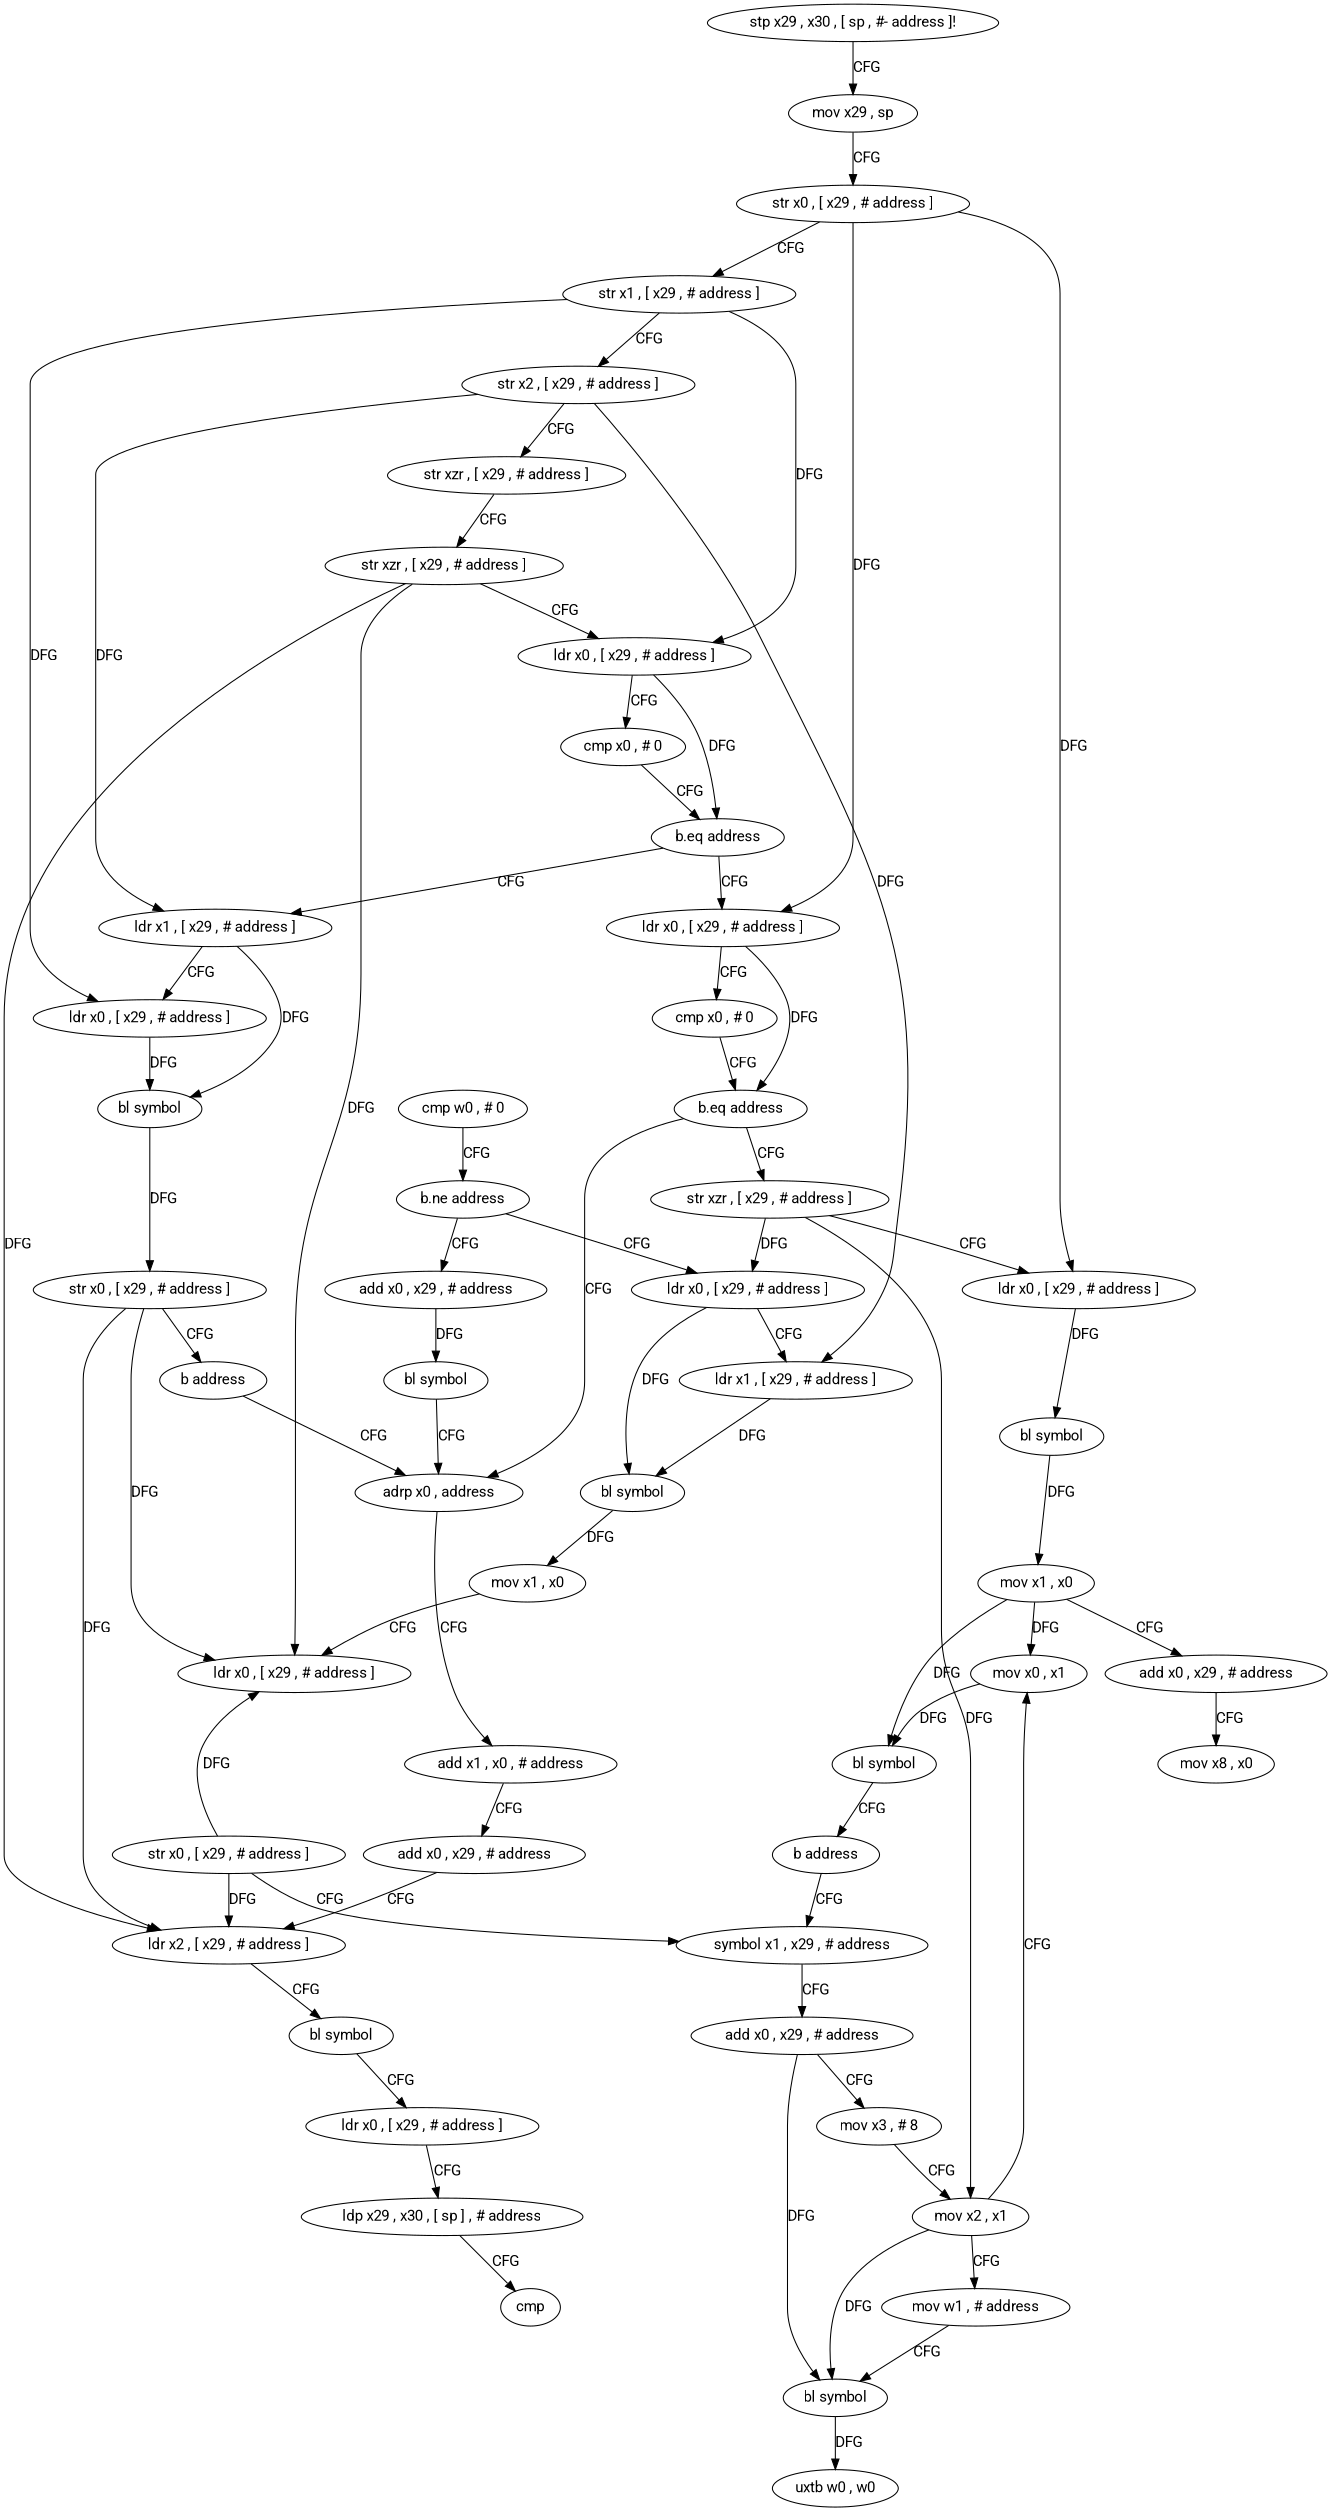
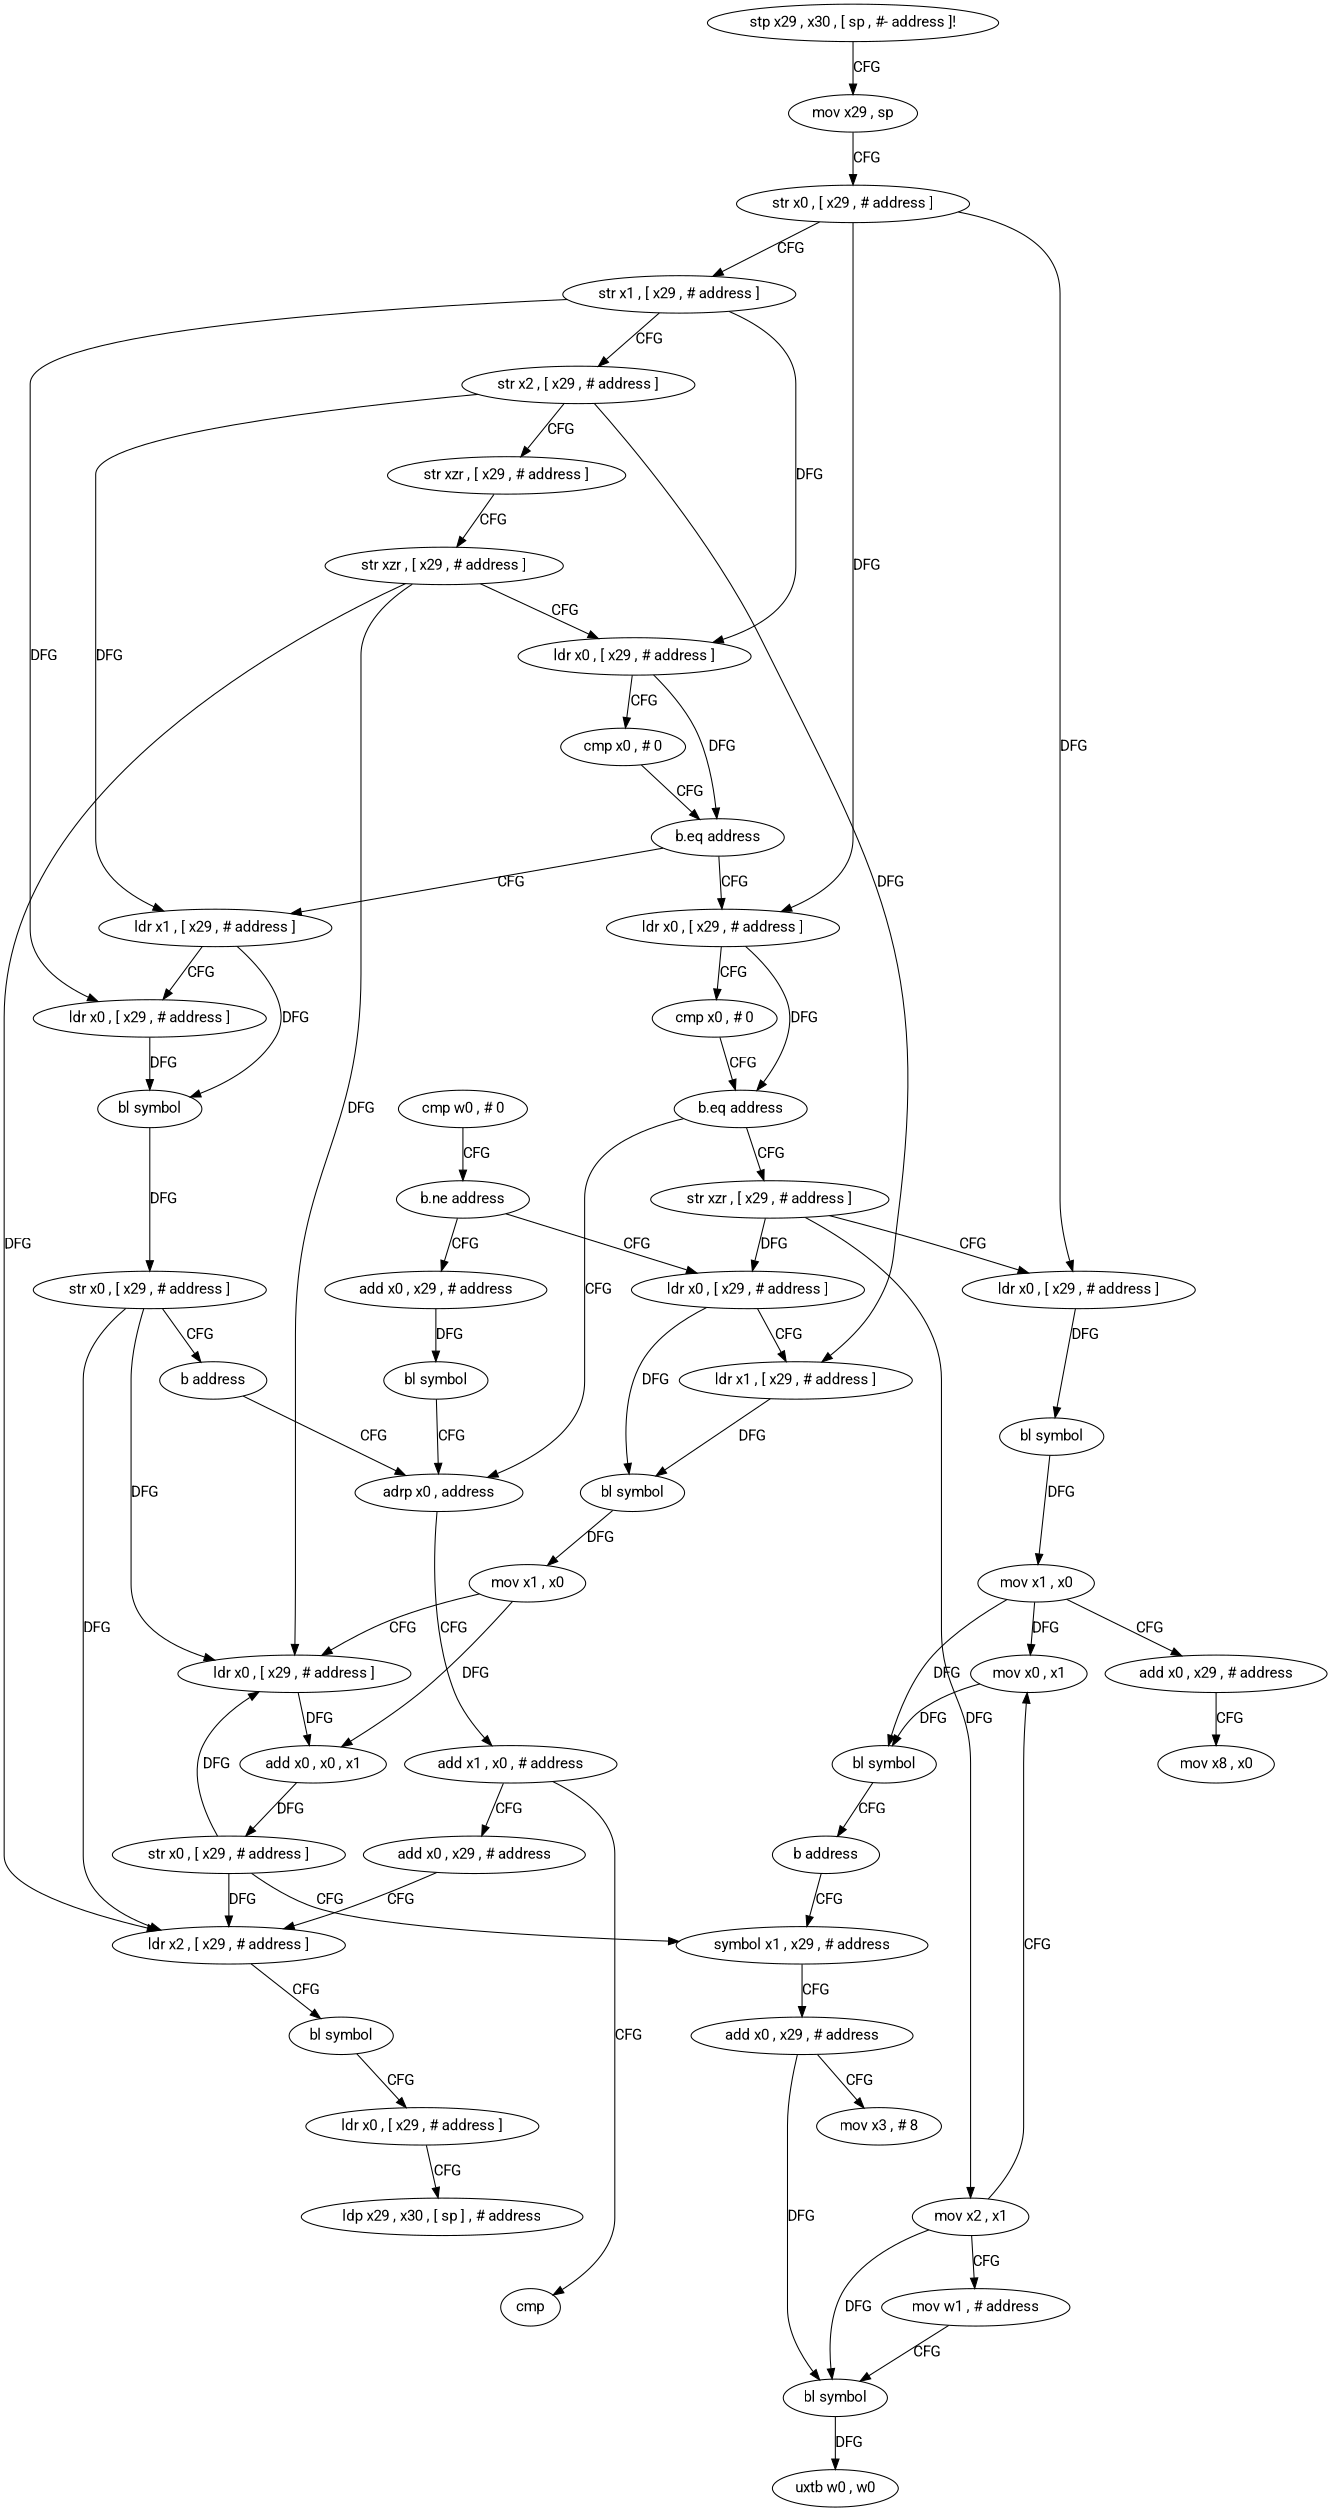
node "add x0 , x0 , x1": added
edge "mov x3 , # 8" -> "mov x2 , x1": removed, label "CFG"
edge "ldp x29 , x30 , [ sp ] , # address" -> "cmp": now "add x1 , x0 , # address" -> "cmp"
